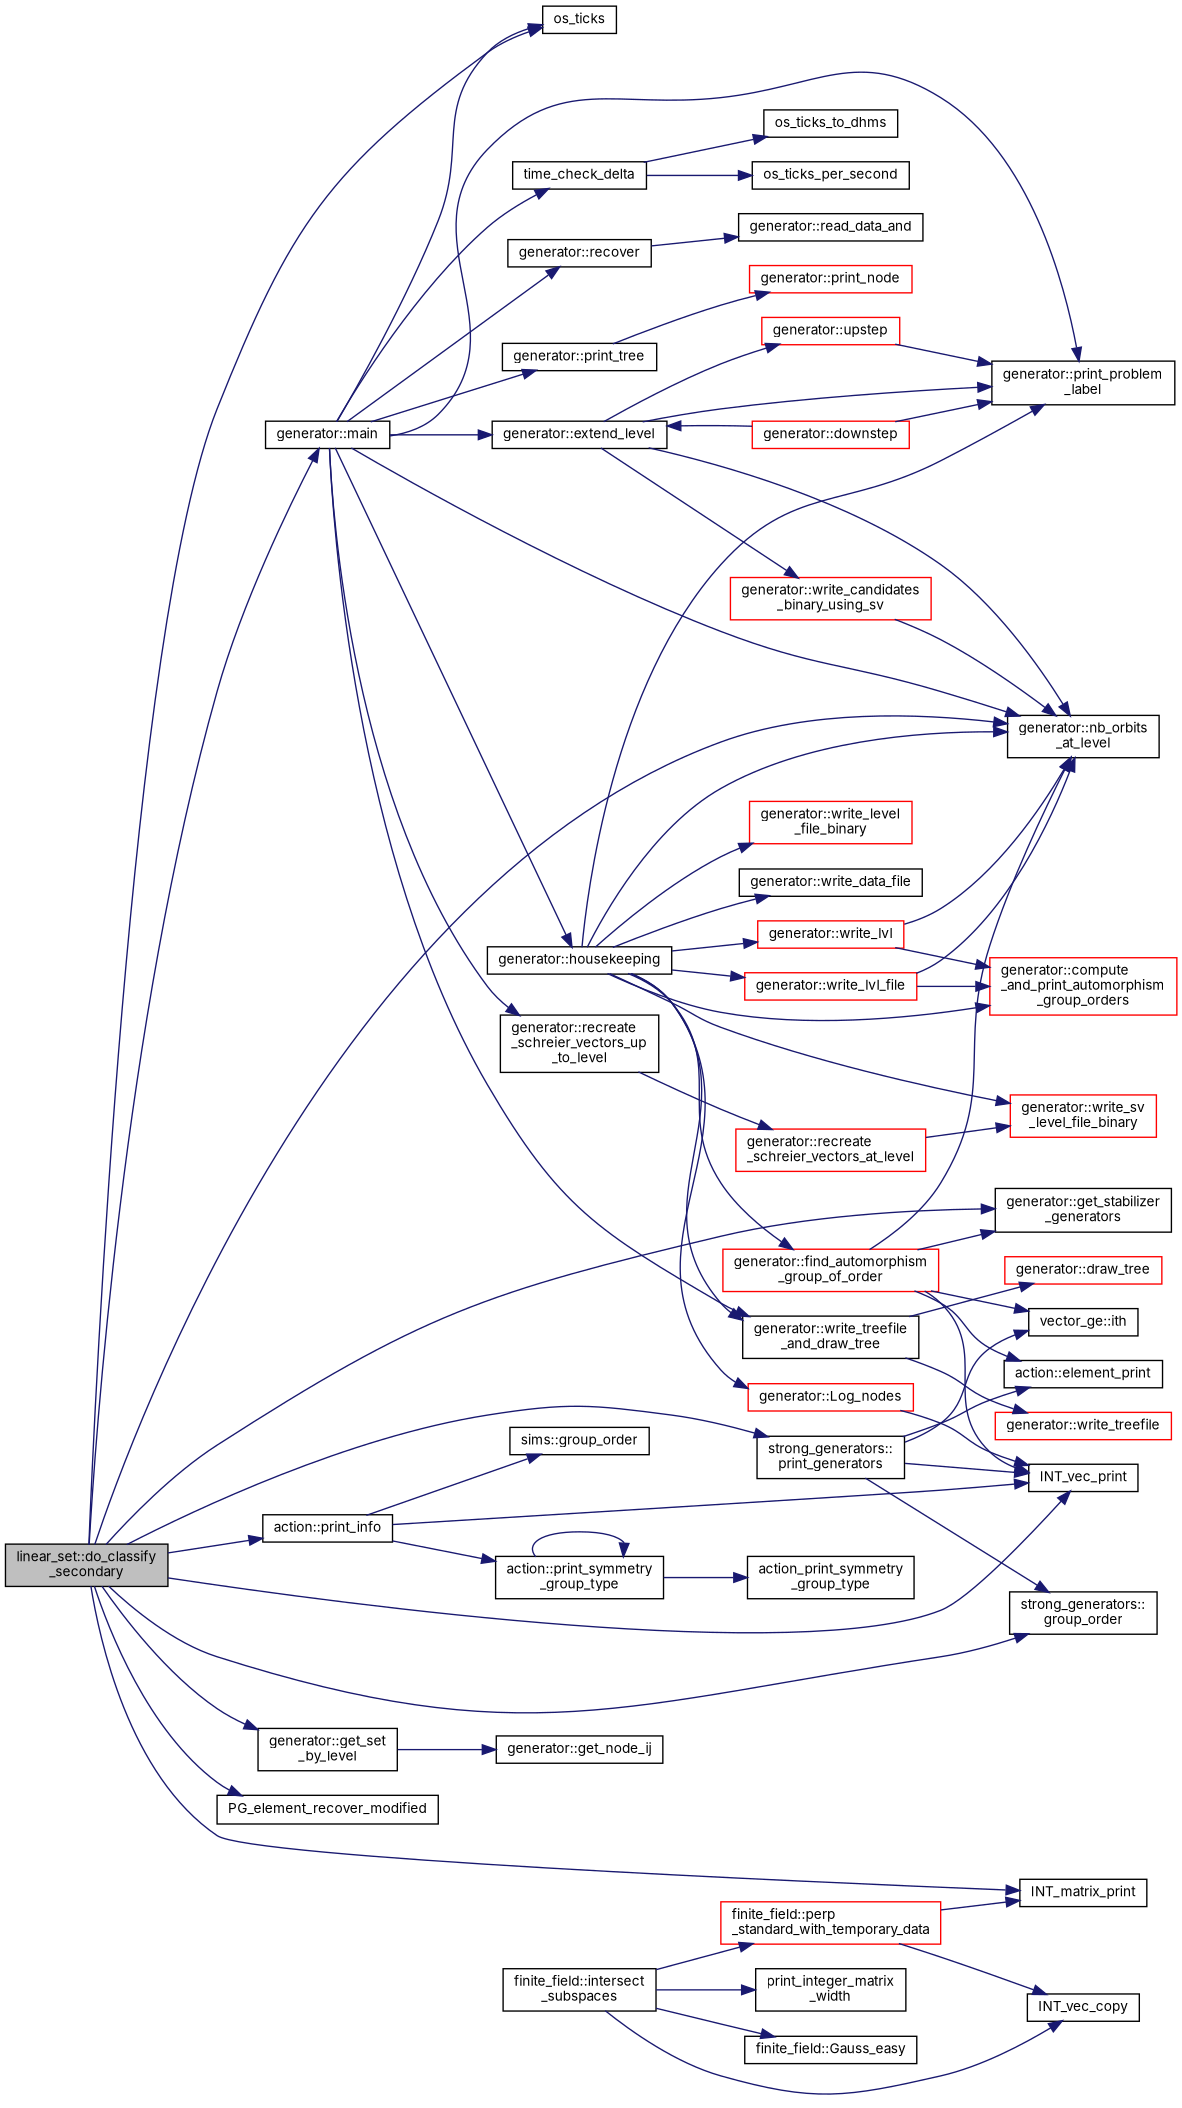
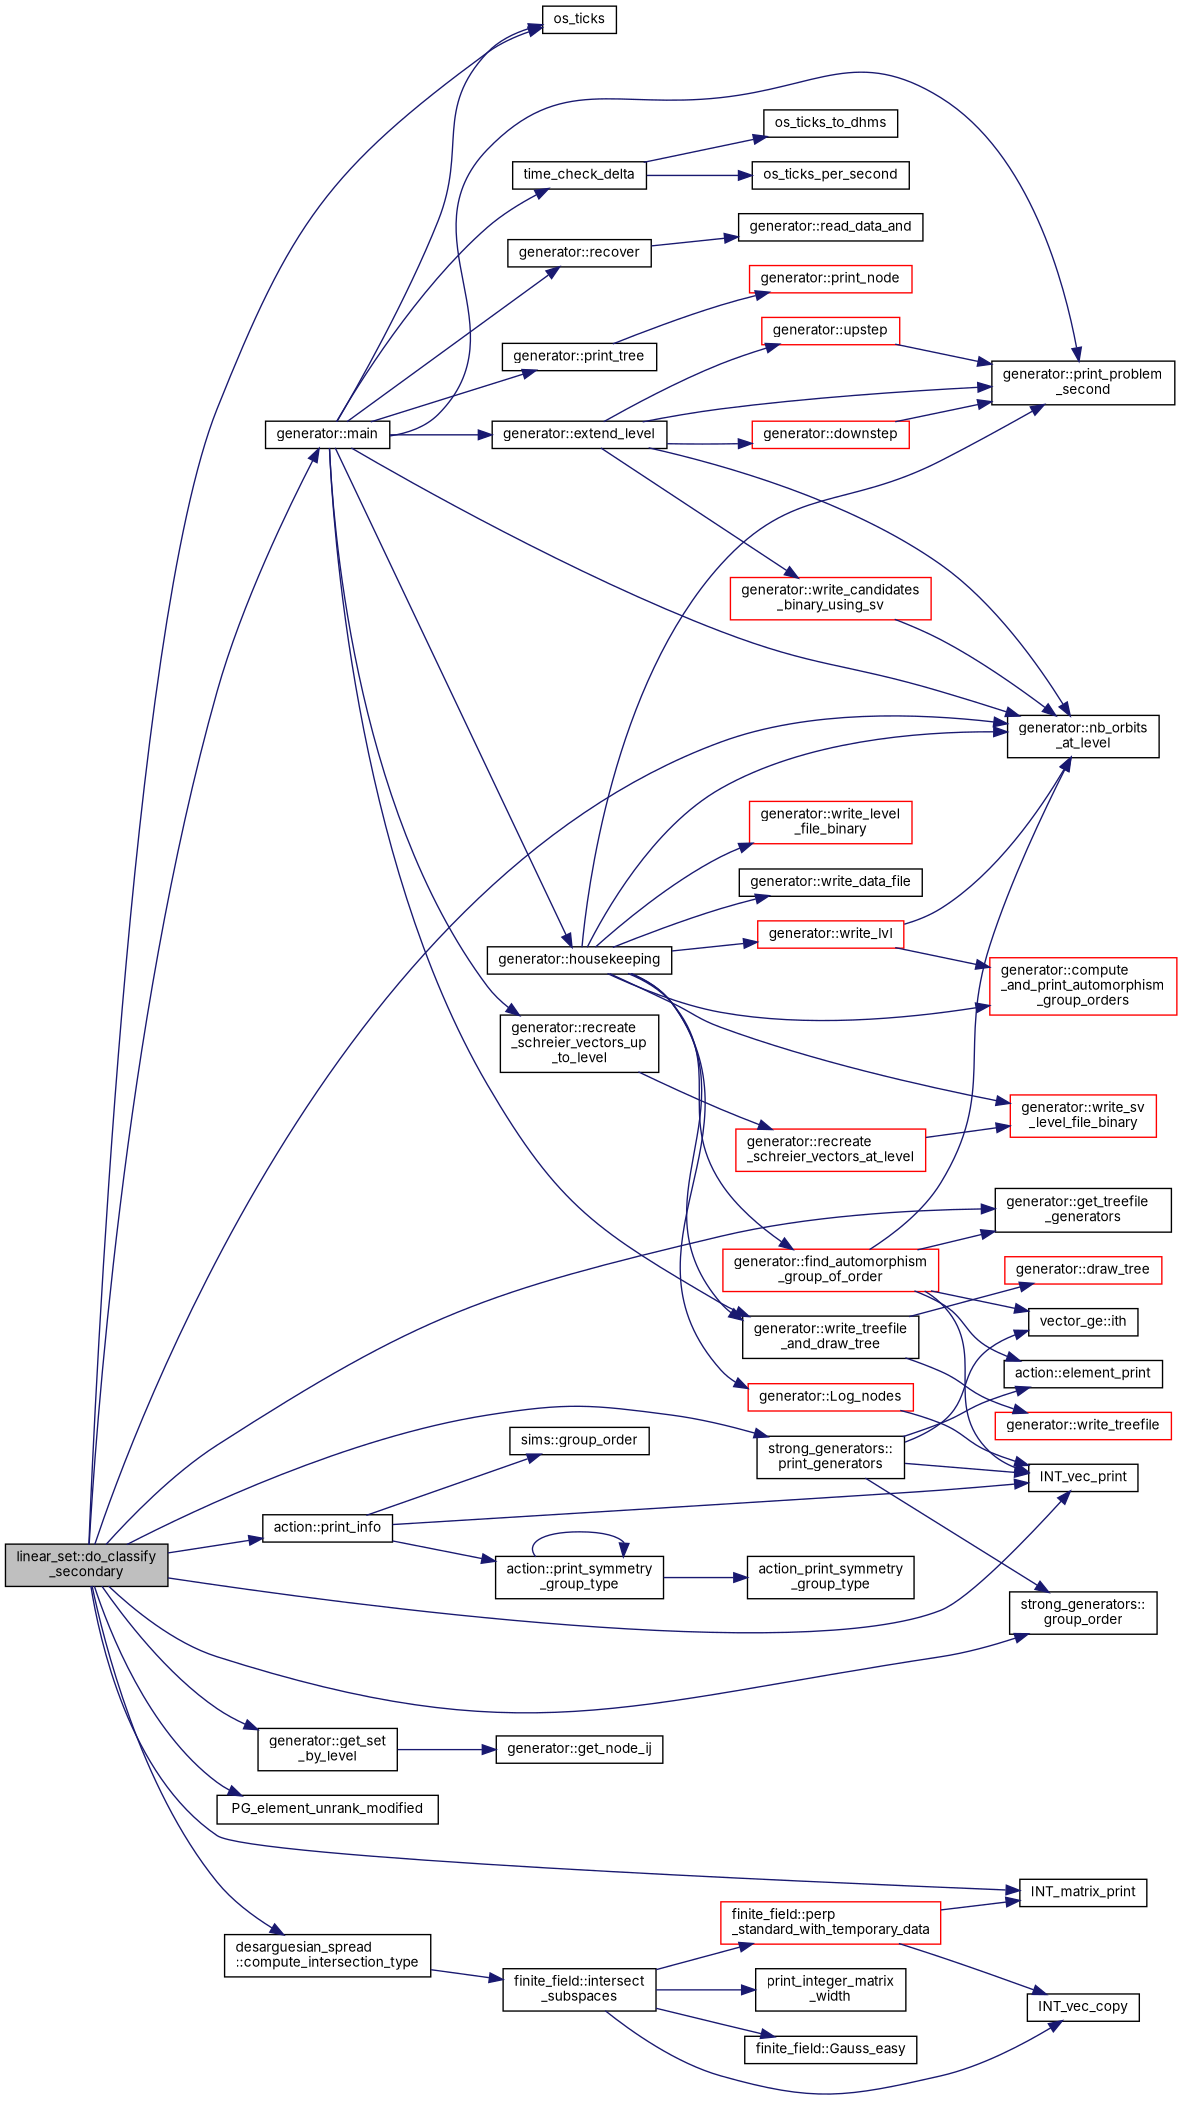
node "generator::print_problem _label": label "generator::print_problem _label" -> "generator::print_problem _second"
edge "generator::downstep" -> "generator::extend_level": reversed
node "generator::write_lvl_file": removed
node "generator::get_stabilizer _generators": label "generator::get_stabilizer _generators" -> "generator::get_treefile _generators"
node "PG_element_recover_modified": label "PG_element_recover_modified" -> "PG_element_unrank_modified"
node "desarguesian_spread ::compute_intersection_type": added
